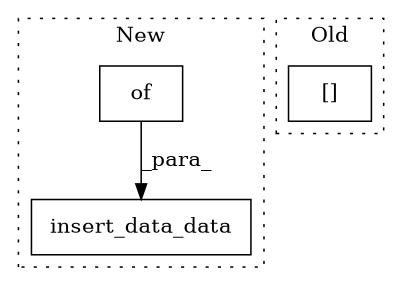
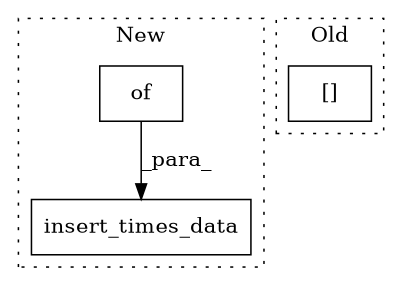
node "insert_data_data": label "insert_data_data" -> "insert_times_data"
